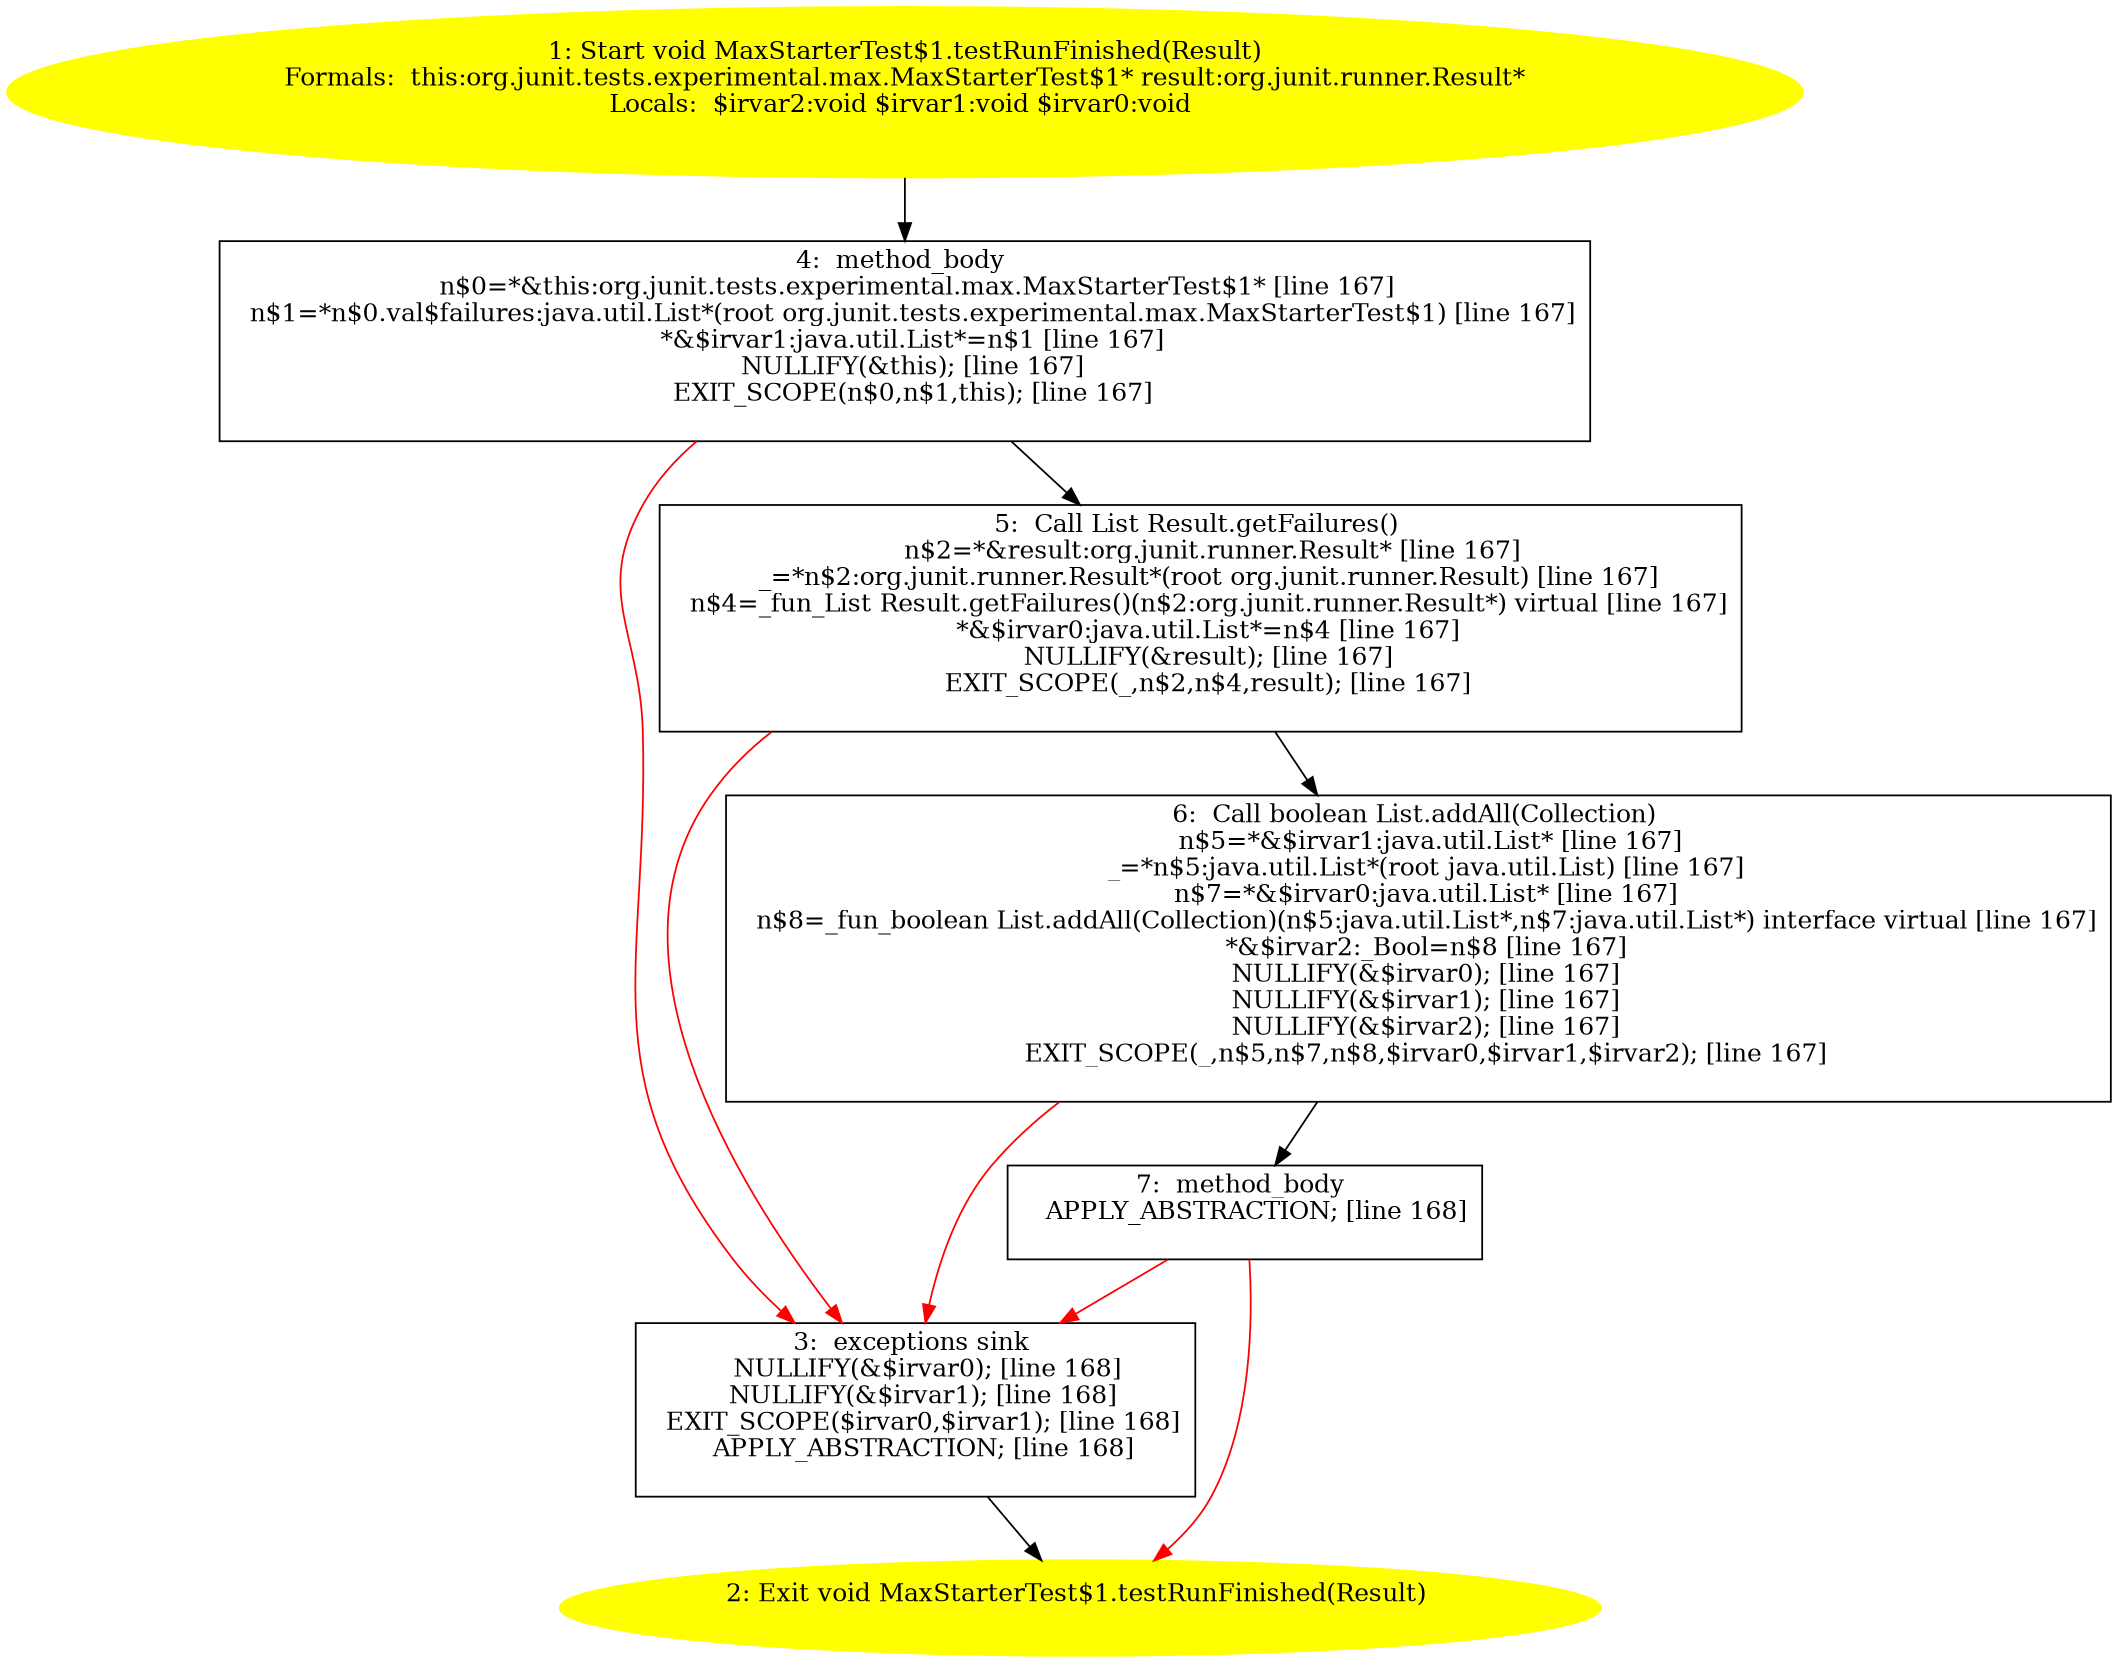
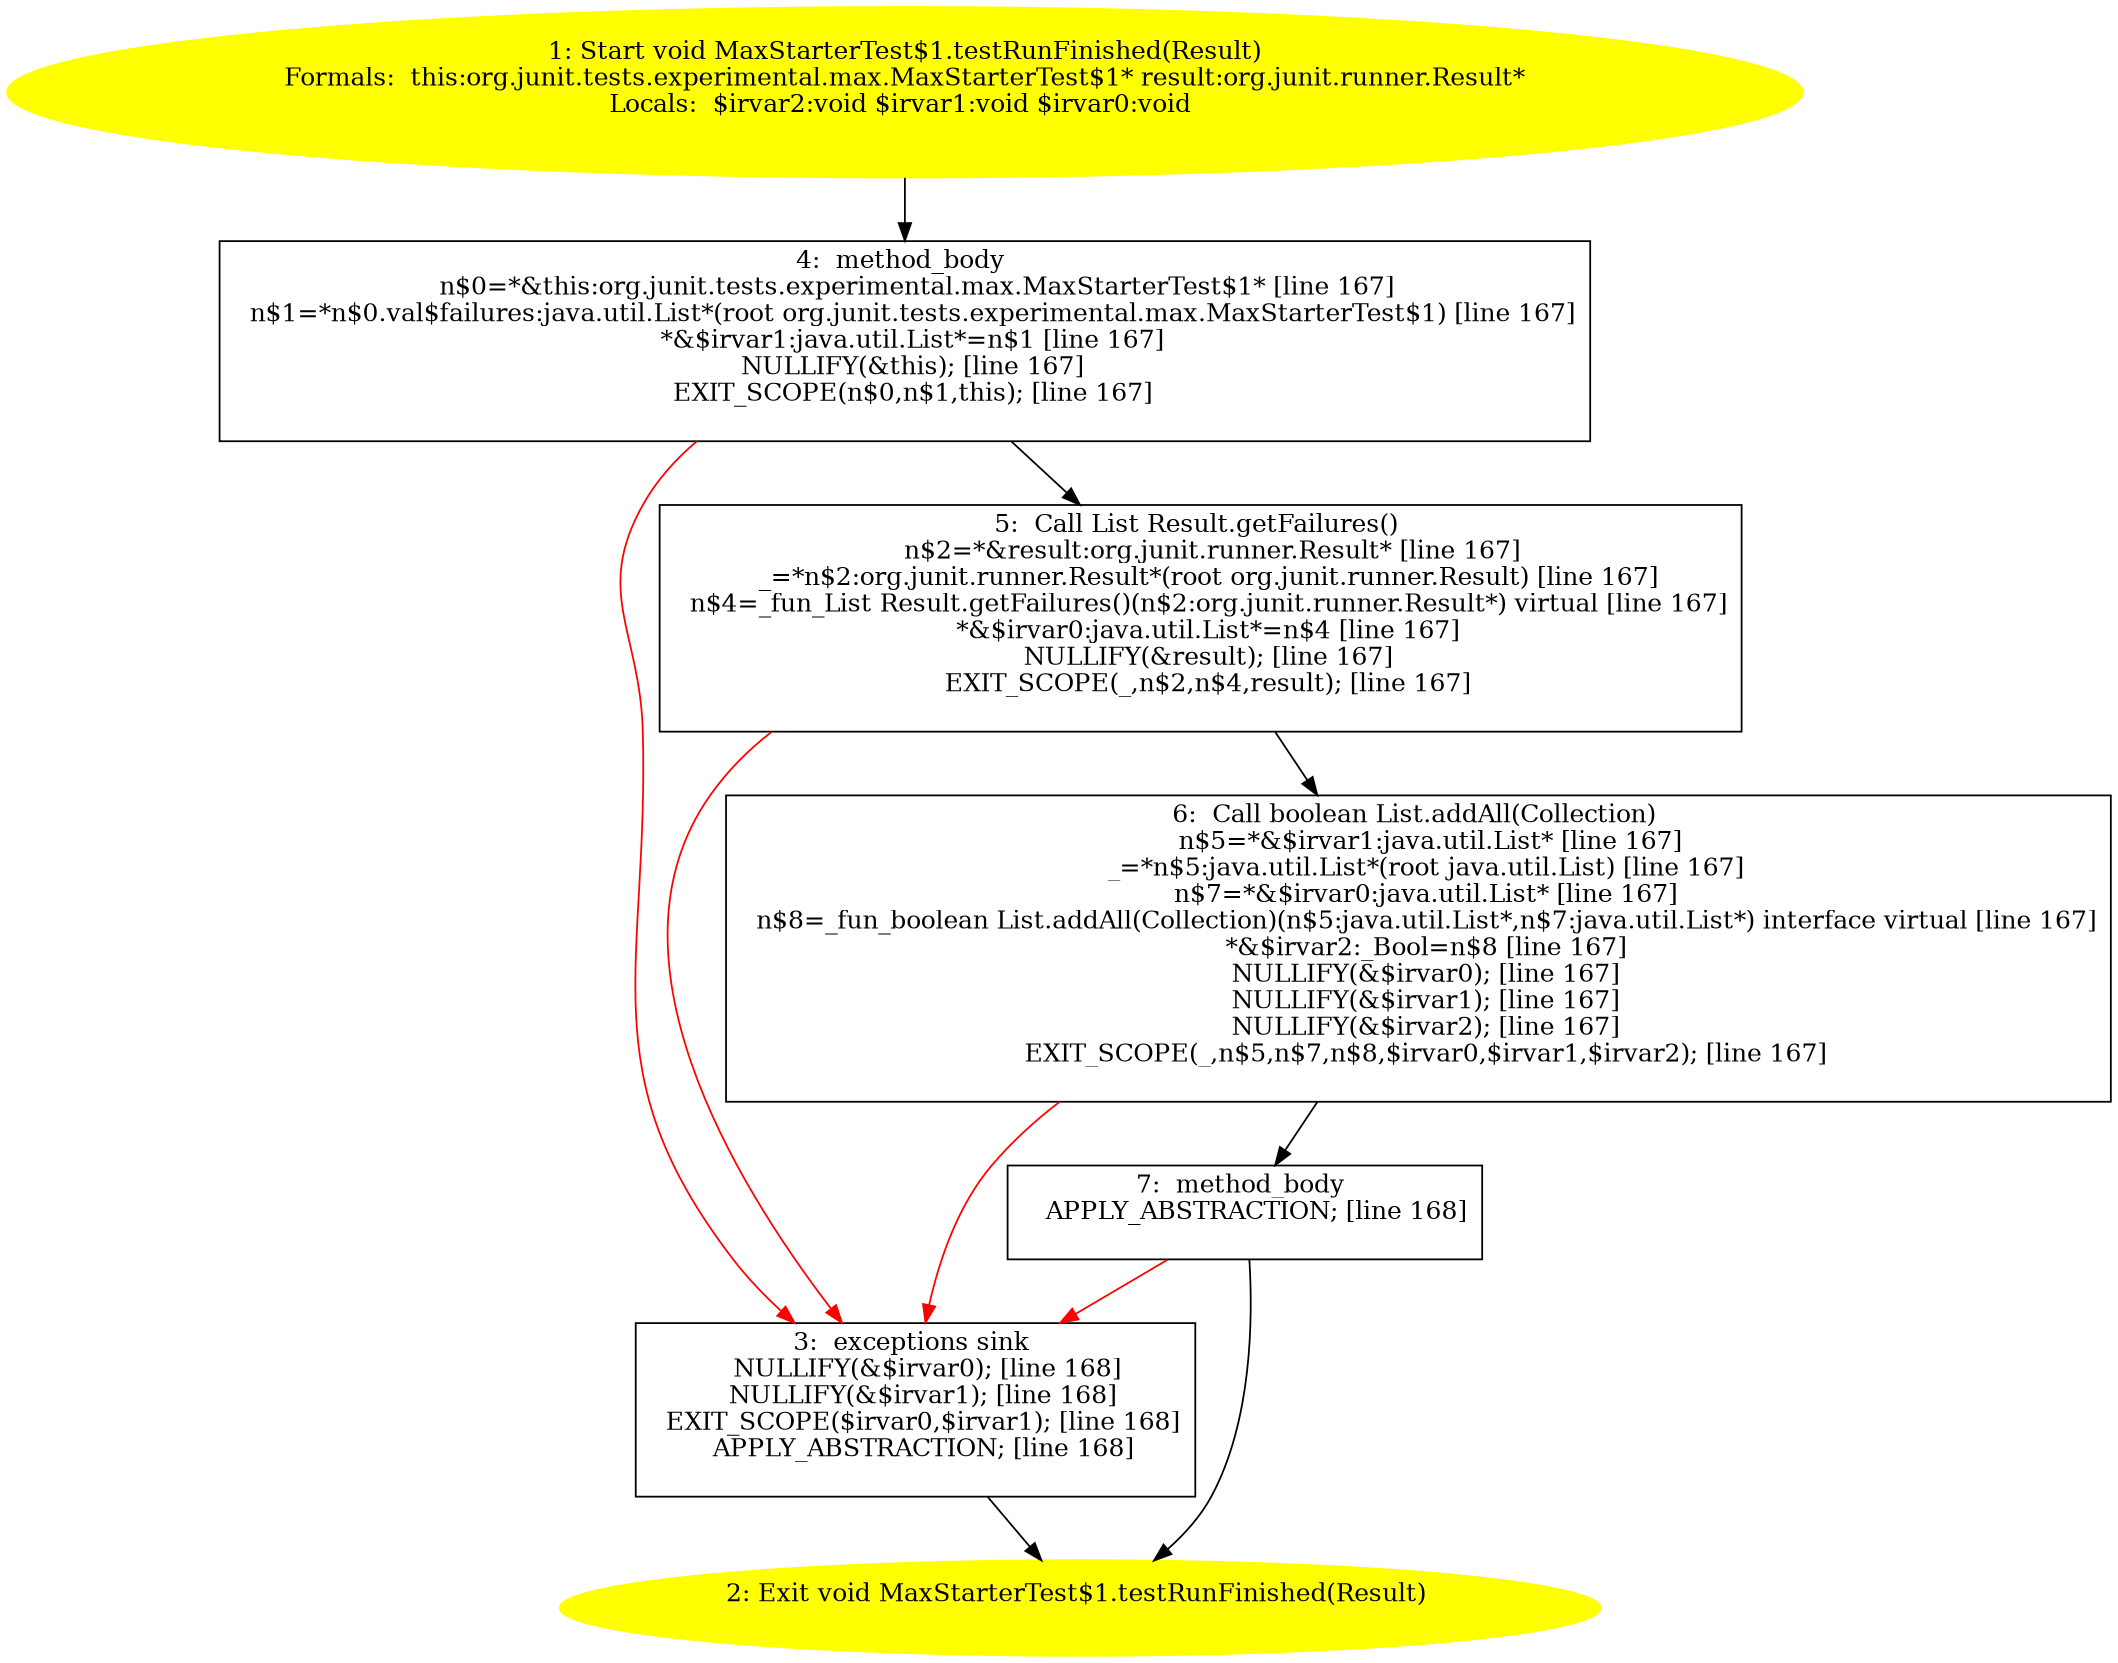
edge "7:  method_body APPLY_ABSTRACTION; [line 168]" -> "2: Exit void MaxStarterTest$1.testRunFinished(Result)": color red -> black
